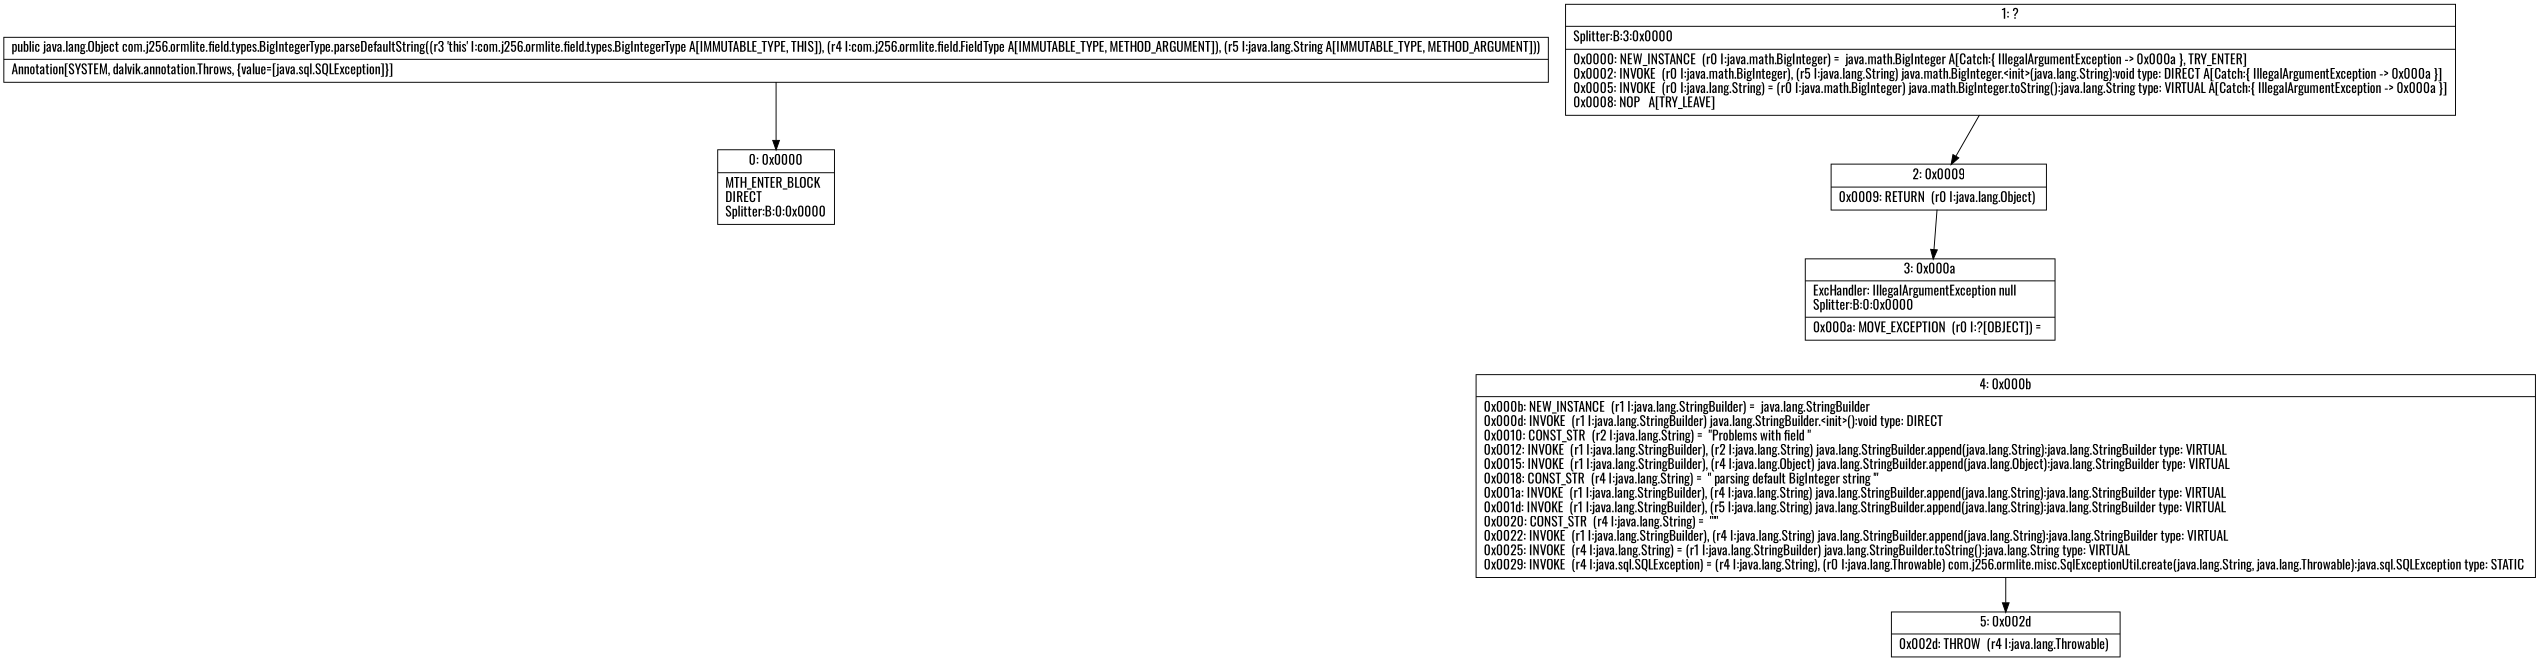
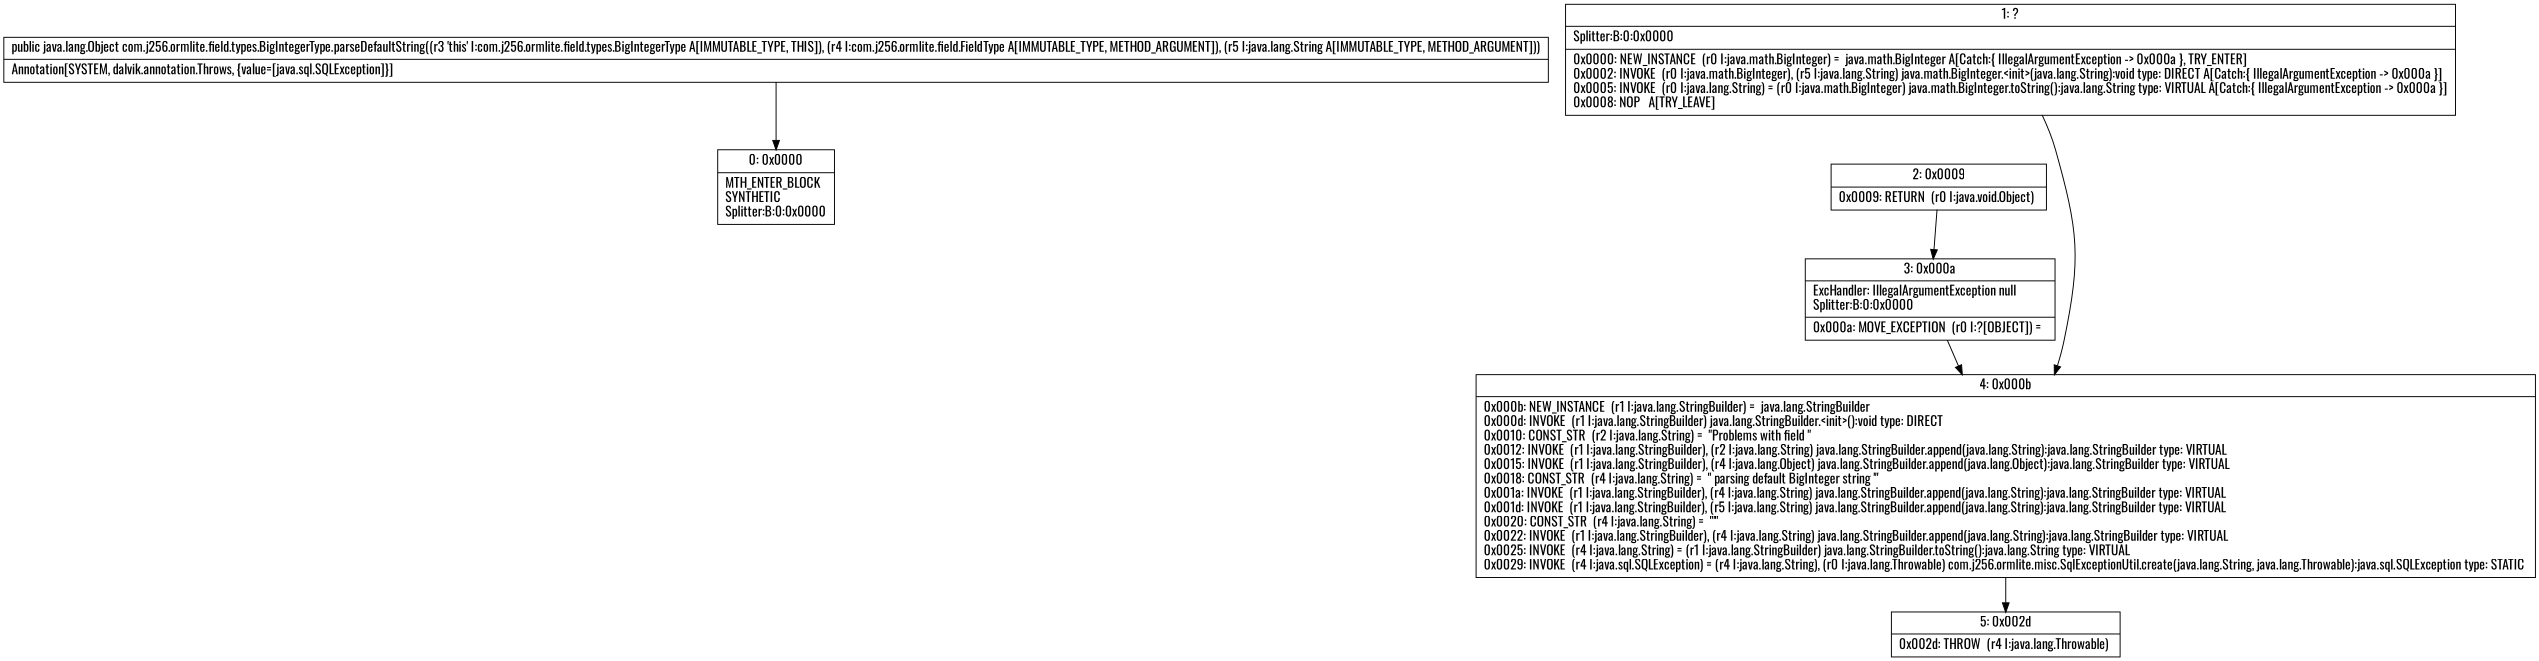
node "1: ?": text "Splitter:B:3:0x0000" -> "Splitter:B:0:0x0000"
edge "1: ?" -> "2: 0x0009": now "1: ?" -> "4: 0x000b"
node "0: 0x0000": text "DIRECT" -> "SYNTHETIC"
node "2: 0x0009": text "0x0009: RETURN  (r0 I:java.lang.Object)" -> "0x0009: RETURN  (r0 I:java.void.Object)"
edge "3: 0x000a" -> "4: 0x000b": added
